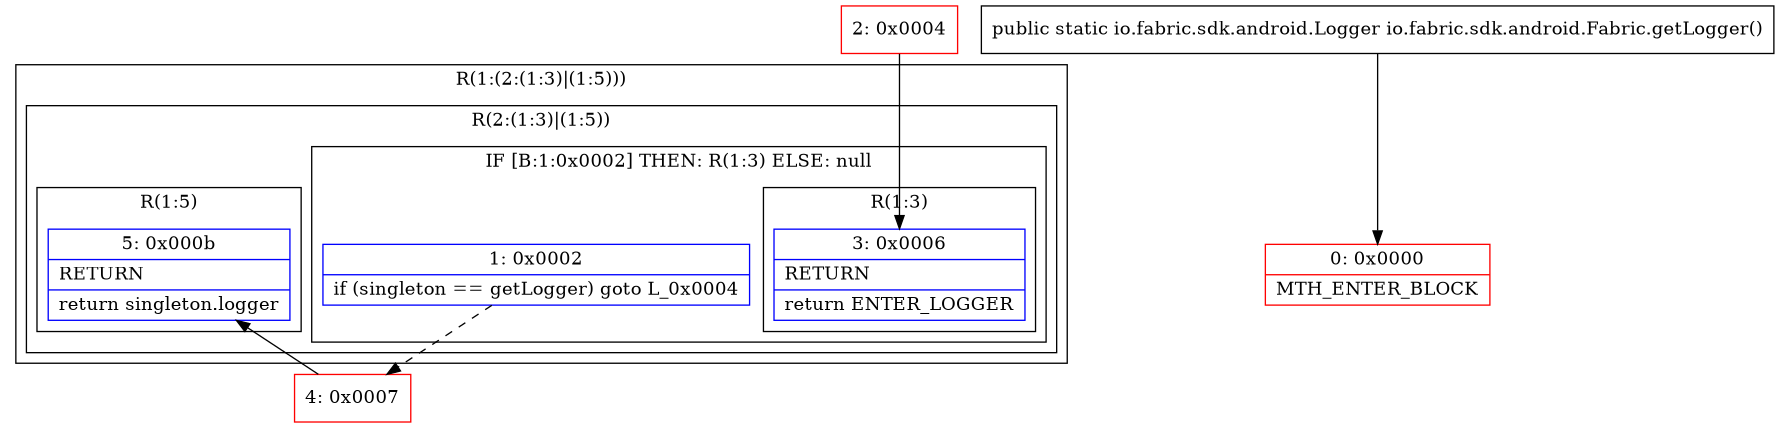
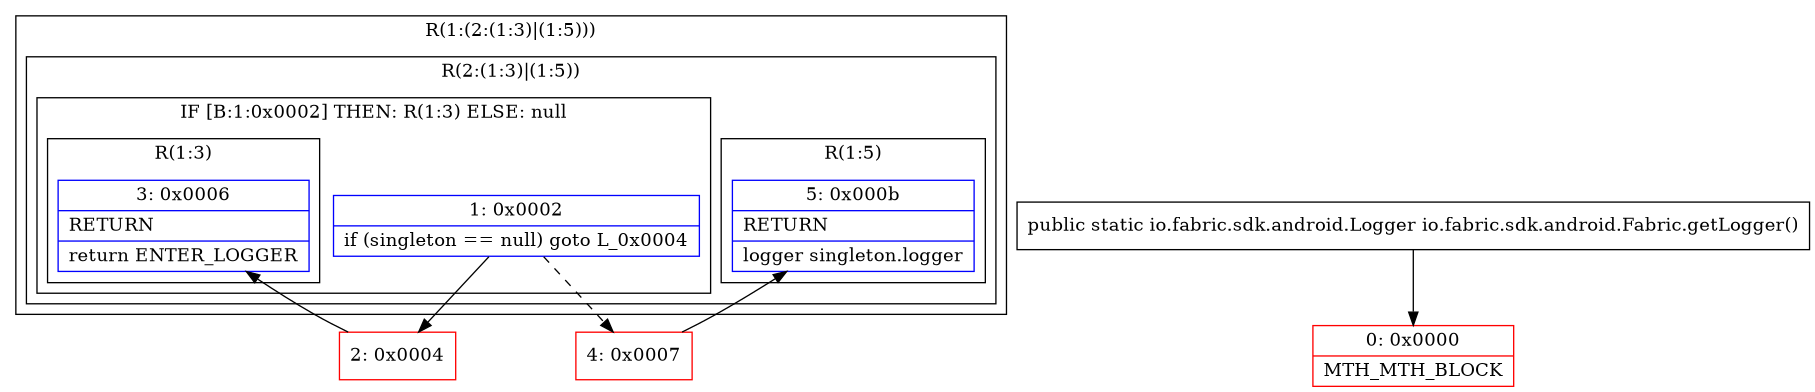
edge "1: 0x0002" -> "2: 0x0004": added
node "1: 0x0002": text "if (singleton == getLogger) goto L_0x0004" -> "if (singleton == null) goto L_0x0004"
node "0: 0x0000": text "MTH_ENTER_BLOCK" -> "MTH_MTH_BLOCK"
node "5: 0x000b": text "return singleton.logger" -> "logger singleton.logger"
